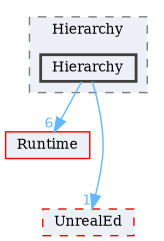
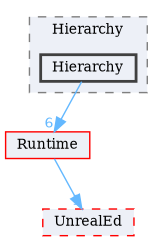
edge "Hierarchy" -> "UnrealEd": now "Runtime" -> "UnrealEd"
